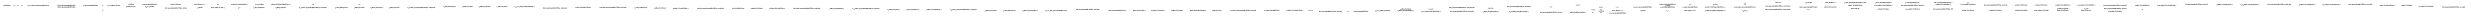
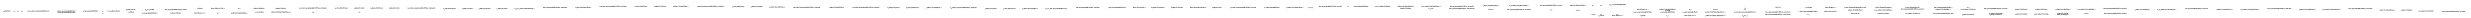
node "goto [?= $i2 = 2 * b1]": removed
node "specialinvoke $r5.<java.lang.Integer: void <init>(int)>(i18)": added
node "interfaceinvoke r45.<java.util.Iterator: void remove()>()": removed
